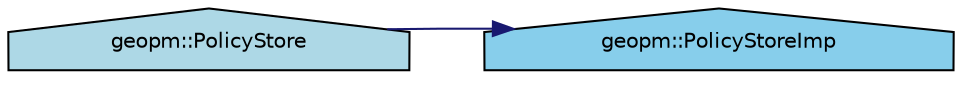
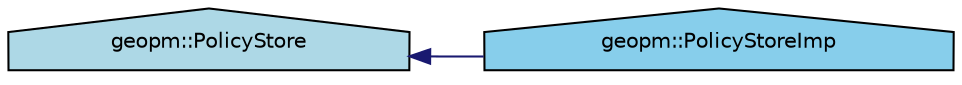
edge "geopm::PolicyStore" -> "geopm::PolicyStoreImp": reversed
